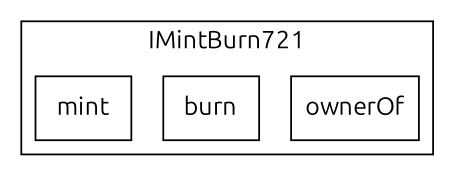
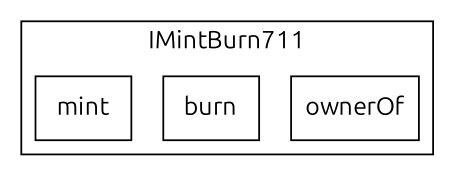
cluster "IMintBurn721": label "IMintBurn721" -> "IMintBurn711"
